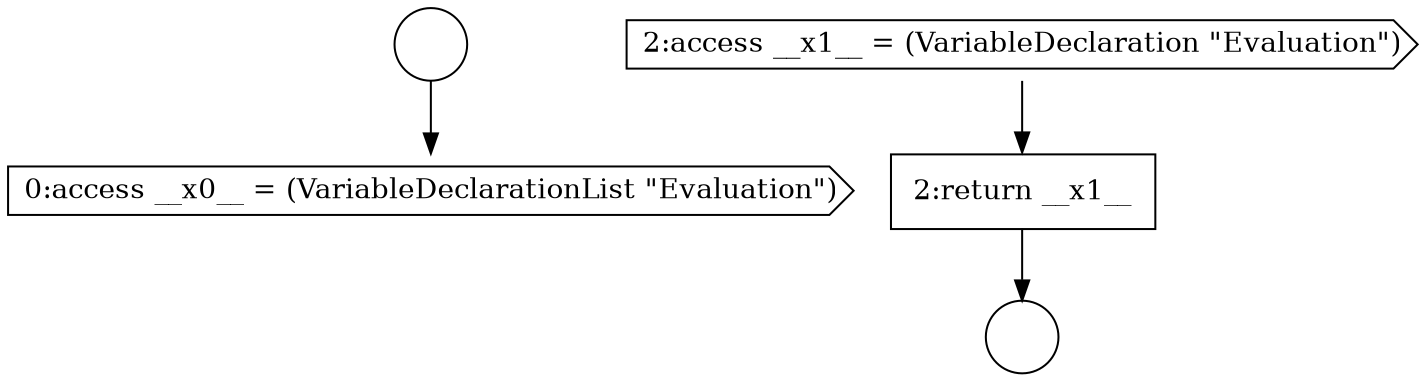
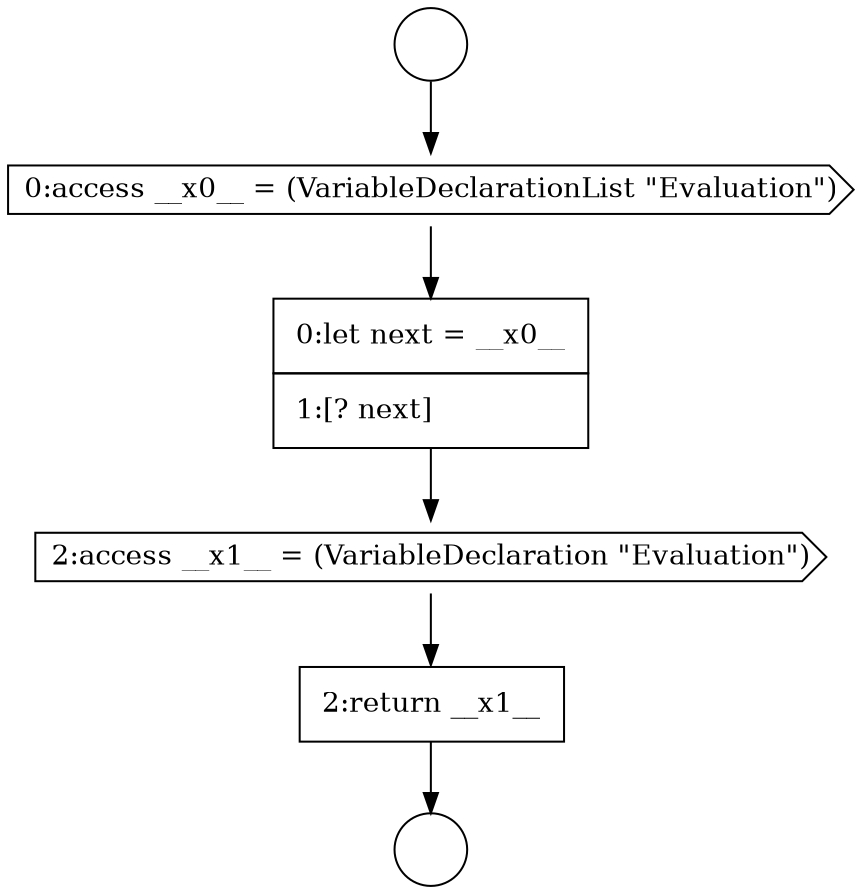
node "0:let next = __x0__": added
